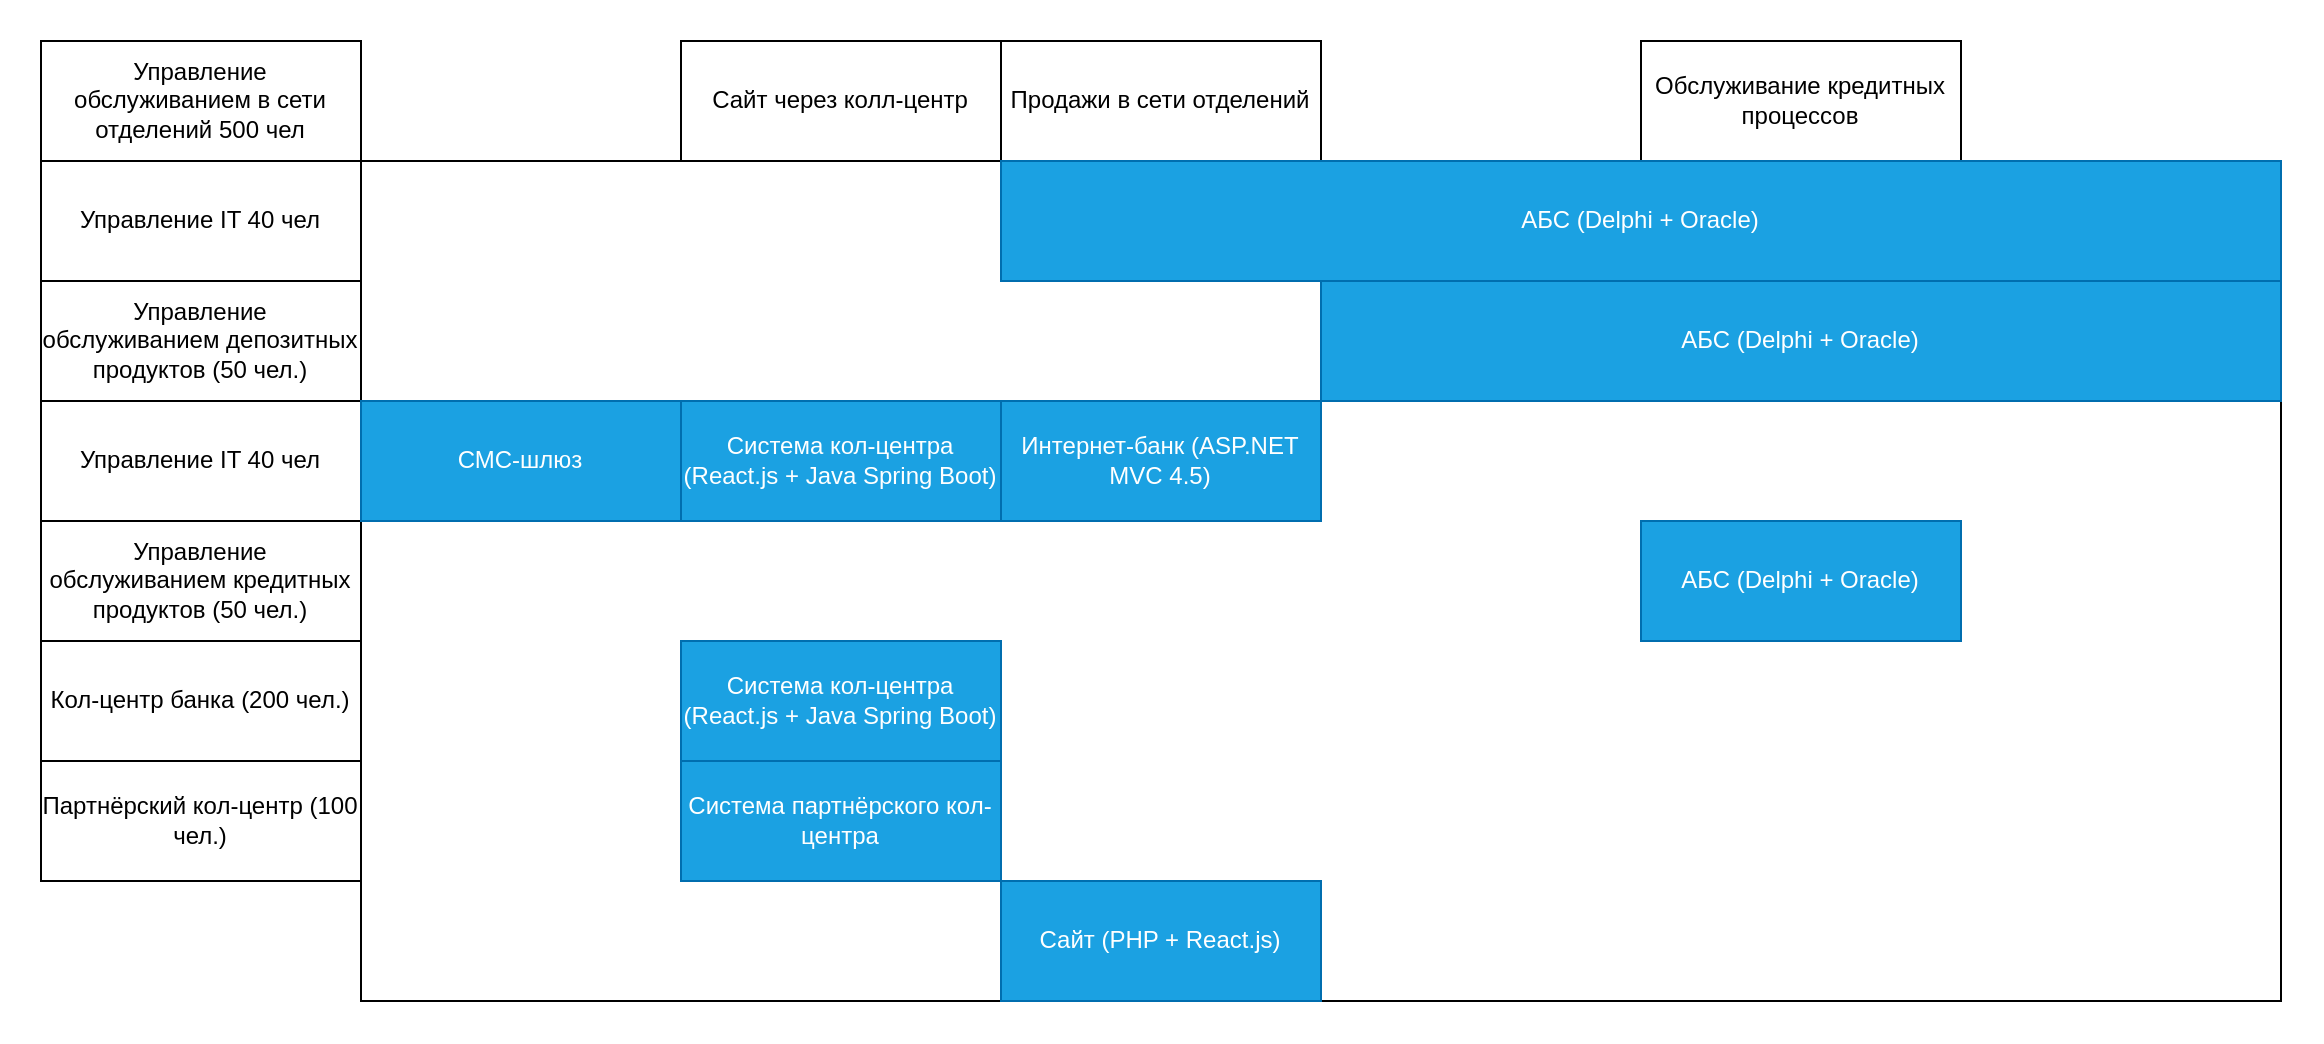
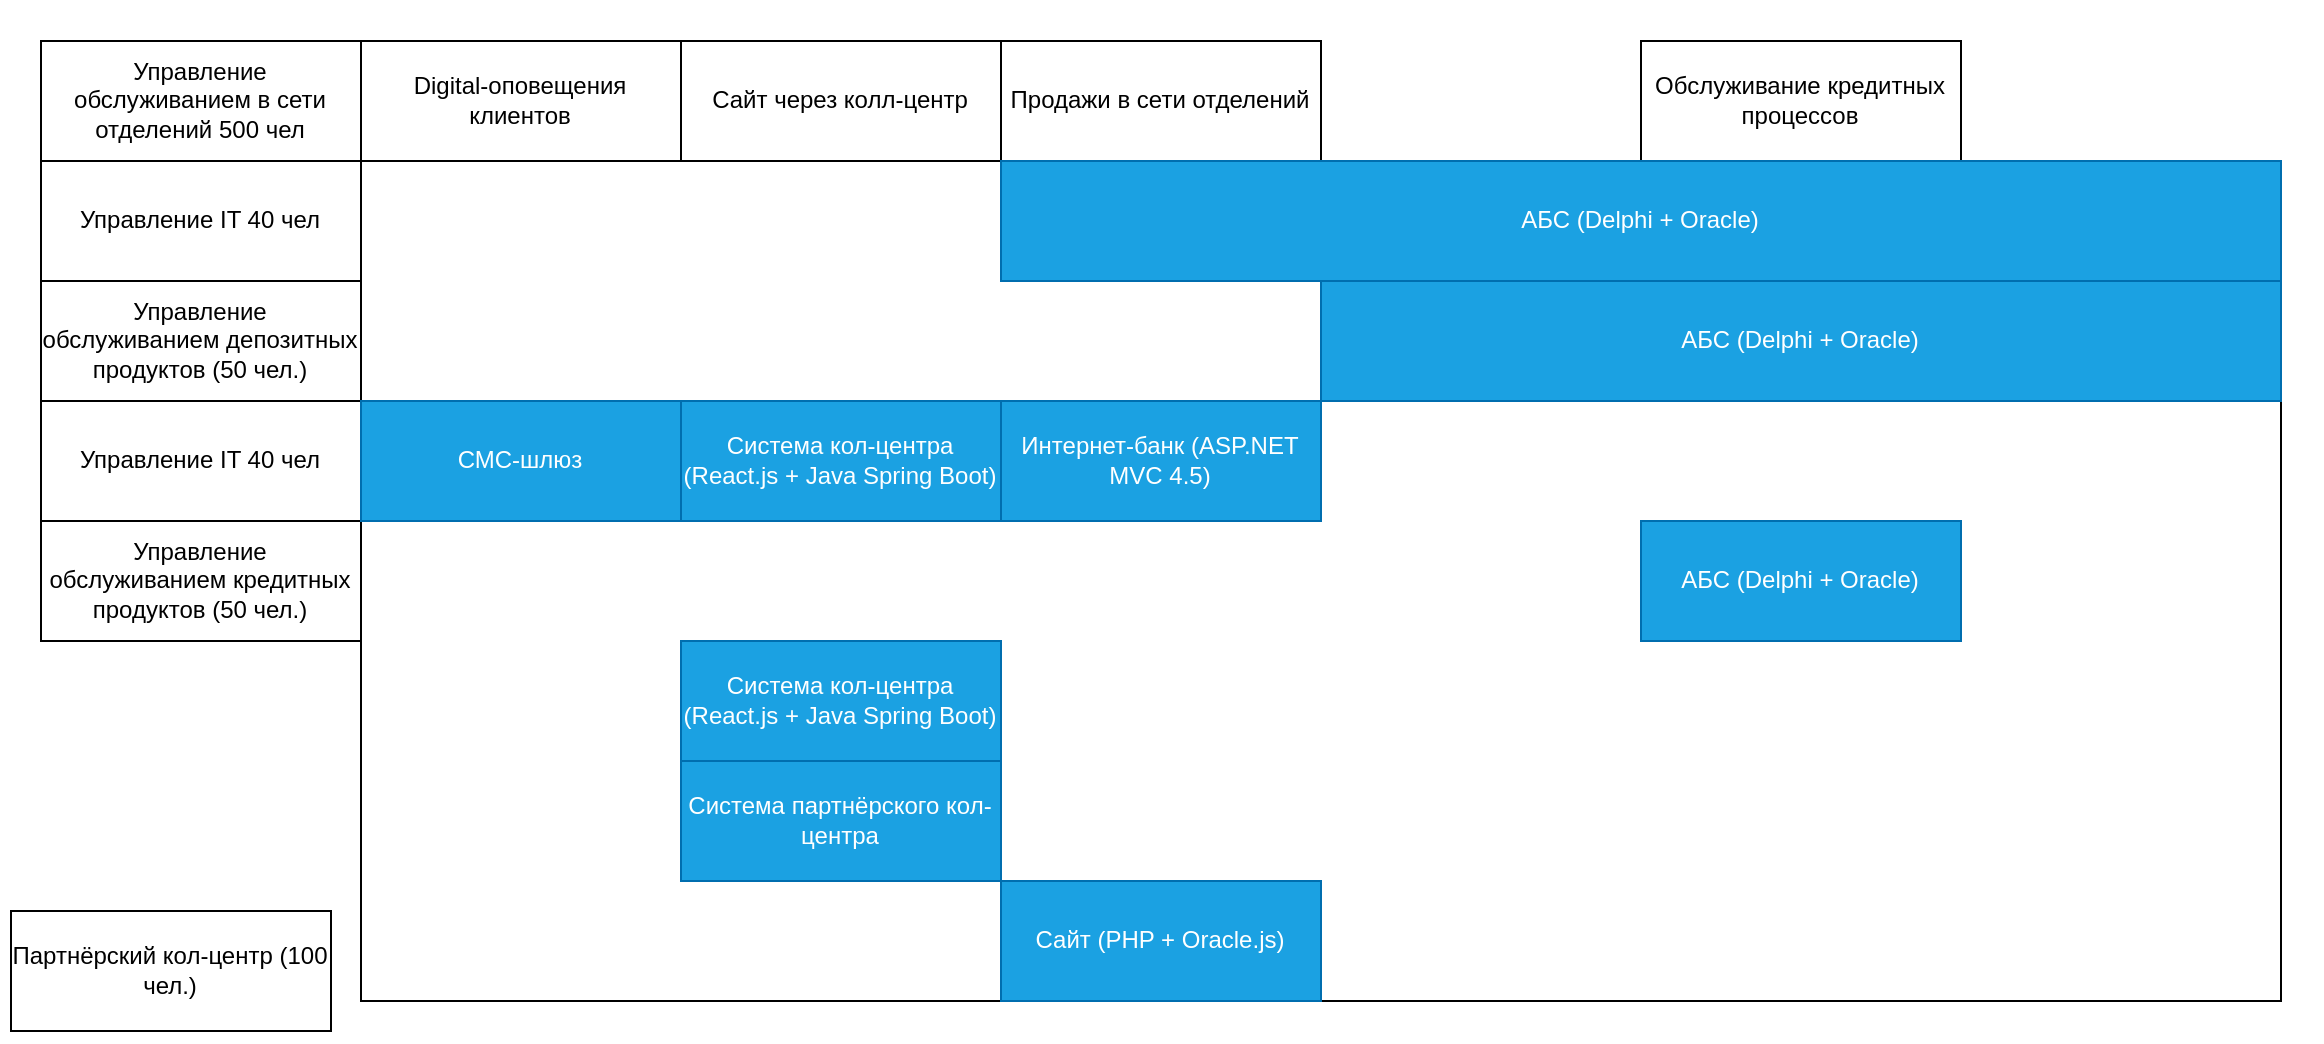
node "Digital-оповещения клиентов": added
node "Кол-центр банка (200 чел.)": removed
node "Партнёрский кол-центр (100 чел.)": moved (201, 821) -> (171, 971)
node "Сайт (PHP + React.js)": label "Сайт (PHP + React.js)" -> "Сайт (PHP + Oracle.js)"
